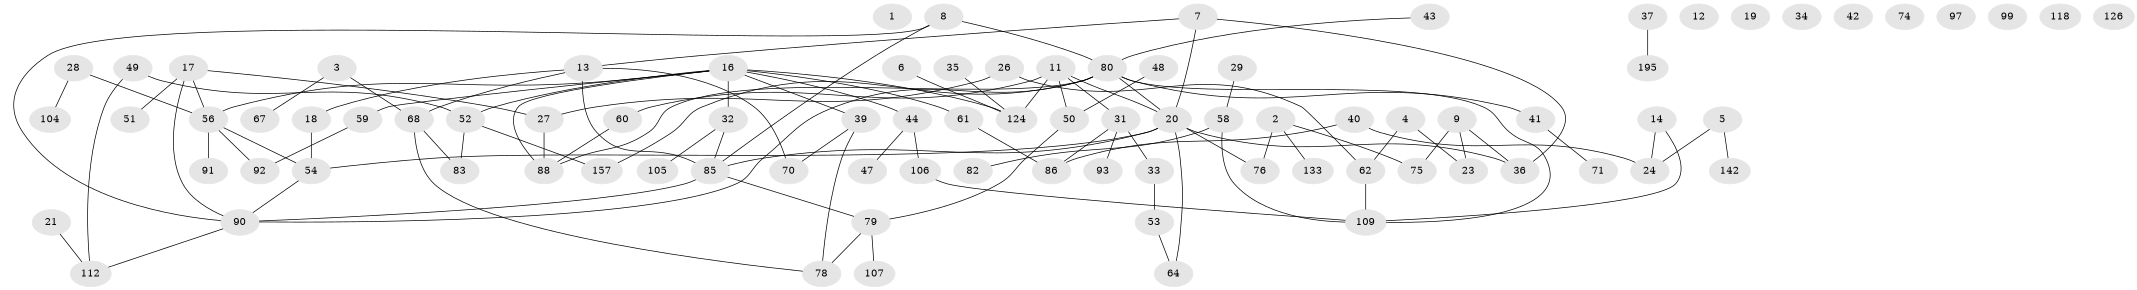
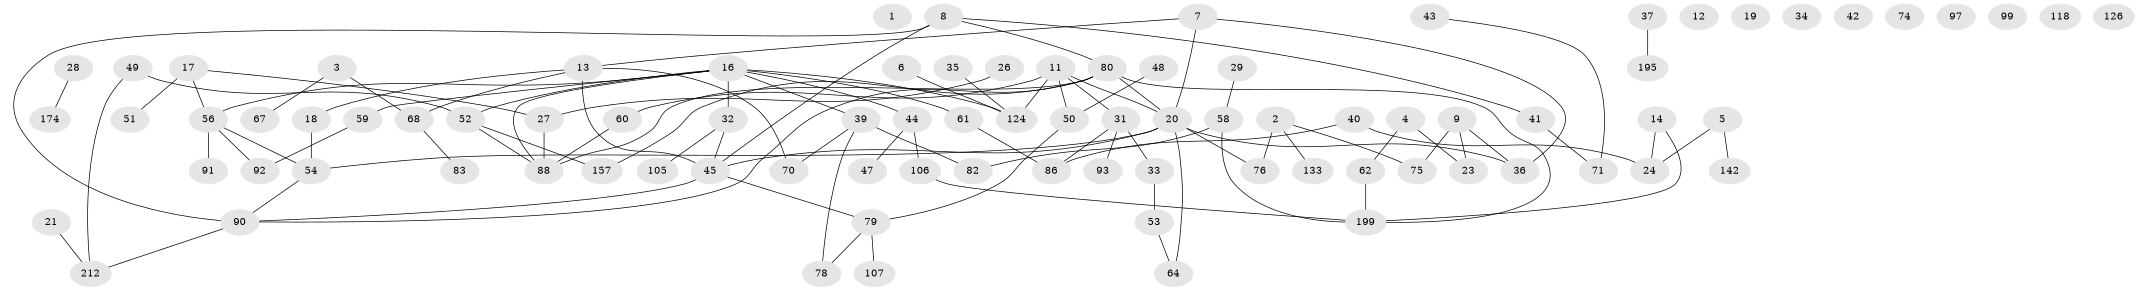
edge "43" -- "80": now "43" -- "71"
edge "26" -- "62": removed
edge "28" -- "56": removed
edge "80" -- "41": now "8" -- "41"
node "104": label "104" -> "174"
edge "39" -- "82": added
edge "52" -- "83": now "52" -- "88"
edge "17" -- "90": removed
node "85": label "85" -> "45"
node "109": label "109" -> "199"
edge "68" -- "78": removed
node "112": label "112" -> "212"
